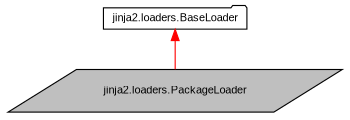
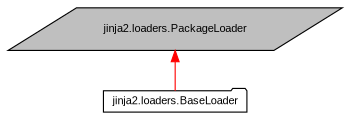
edge "jinja2.loaders.PackageLoader" -> "jinja2.loaders.BaseLoader": reversed
